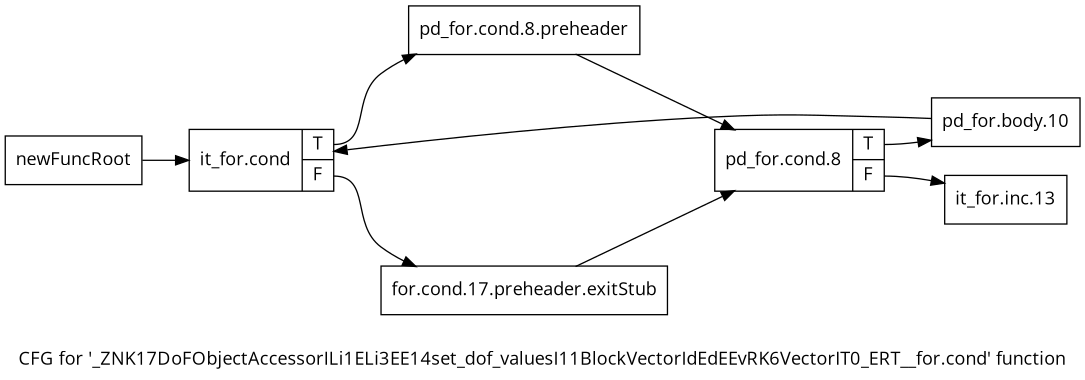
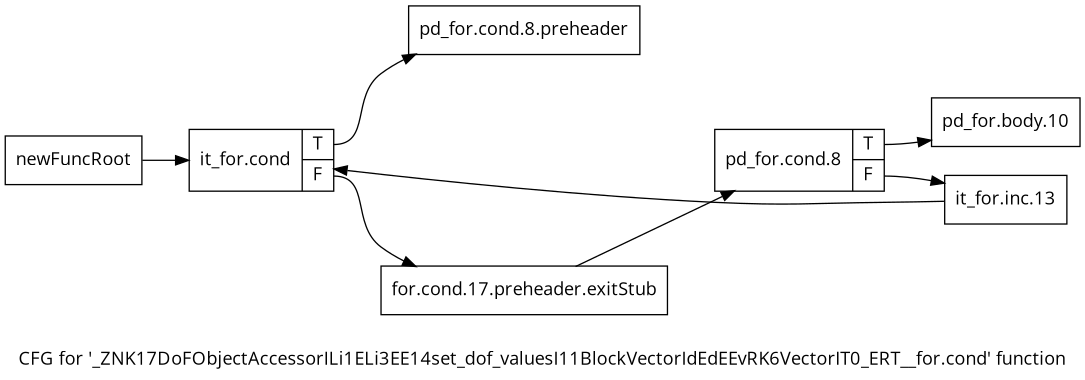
edge "pd_for.cond.8.preheader" -> "pd_for.cond.8": removed
edge "pd_for.body.10" -> "it_for.cond": now "it_for.inc.13" -> "it_for.cond"
